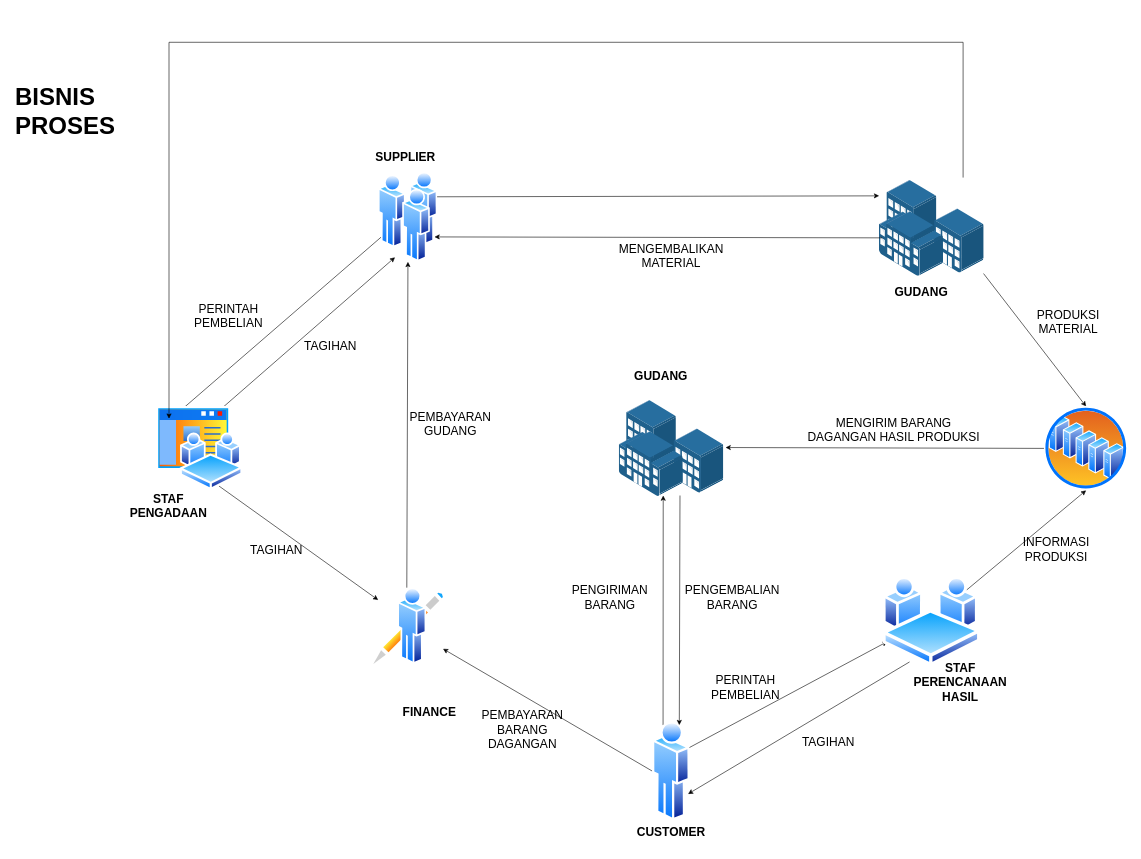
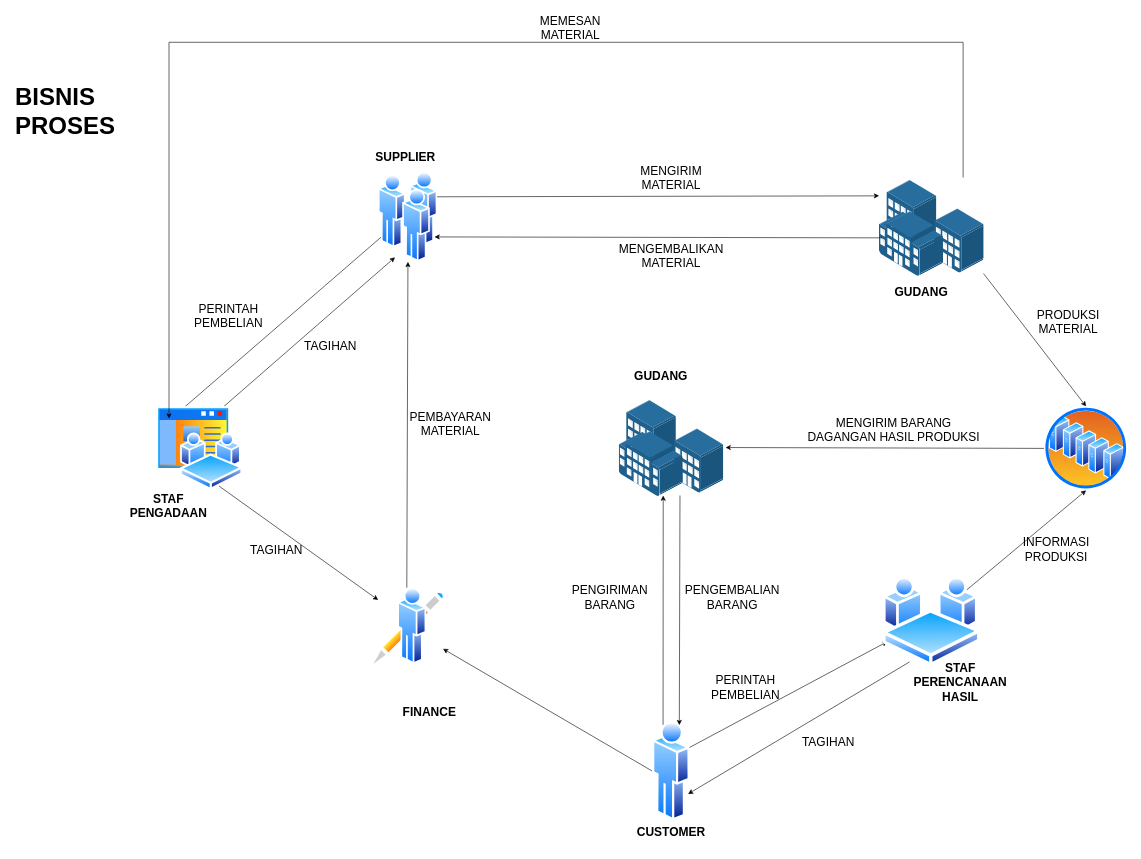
node "MEMESAN MATERIAL": added
node "MENGIRIM MATERIAL": added
node "PEMBAYARAN GUDANG": label "PEMBAYARAN GUDANG" -> "PEMBAYARAN MATERIAL"
node "PEMBAYARAN BARANG DAGANGAN": removed
